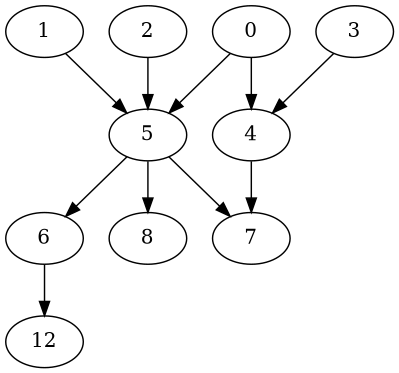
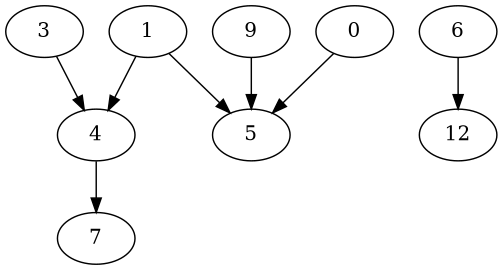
node "2": label "2" -> "9"
edge "0" -> "4": now "1" -> "4"
edge "5" -> "6": removed
edge "5" -> "7": removed
node "8": removed
